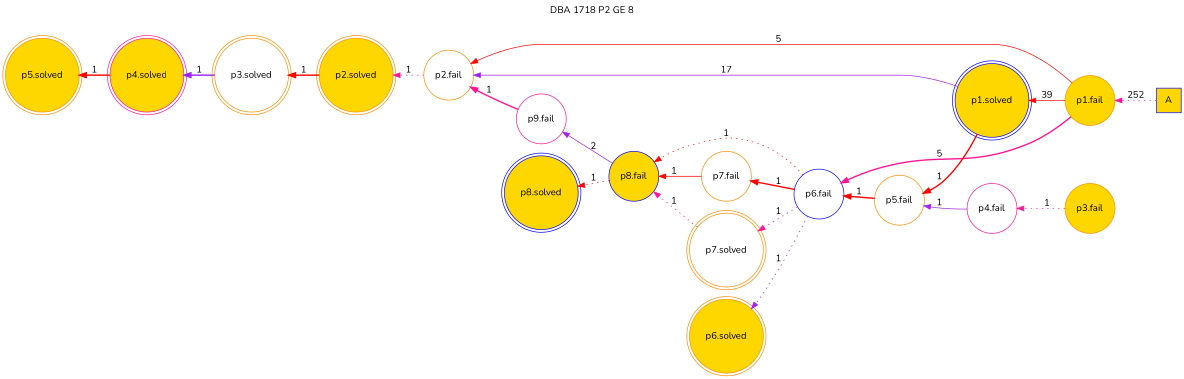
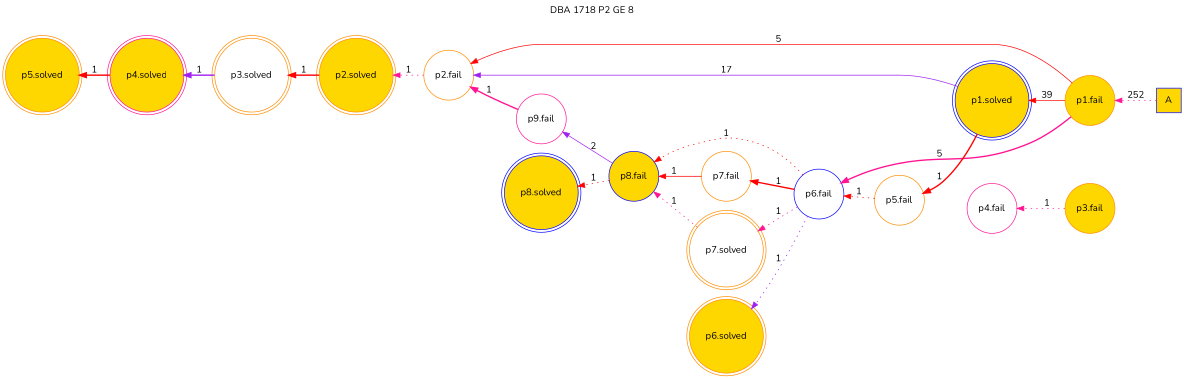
edge "p5.fail" -> "p6.fail": style bold -> dotted
edge "p4.fail" -> "p5.fail": removed, label "1"
